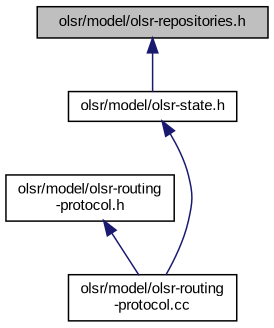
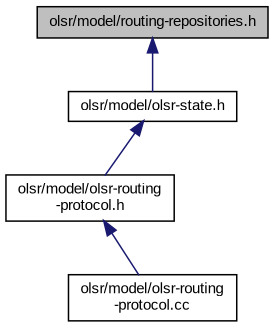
node "olsr/model/olsr-repositories.h": label "olsr/model/olsr-repositories.h" -> "olsr/model/routing-repositories.h"
edge "olsr/model/olsr-routing -protocol.cc" -> "olsr/model/olsr-state.h": now "olsr/model/olsr-routing -protocol.h" -> "olsr/model/olsr-state.h"
